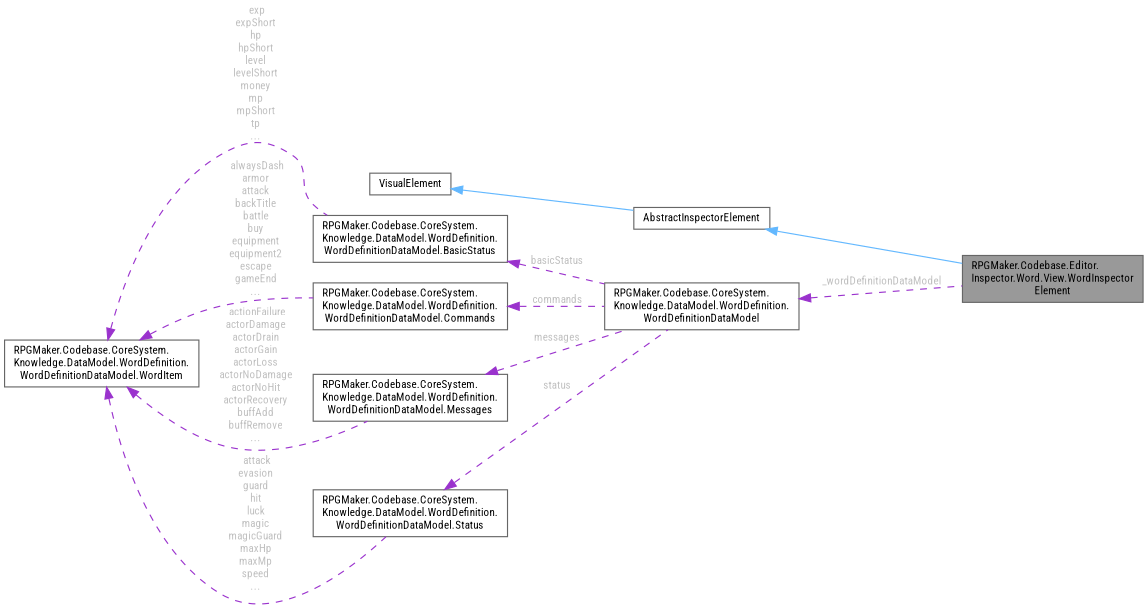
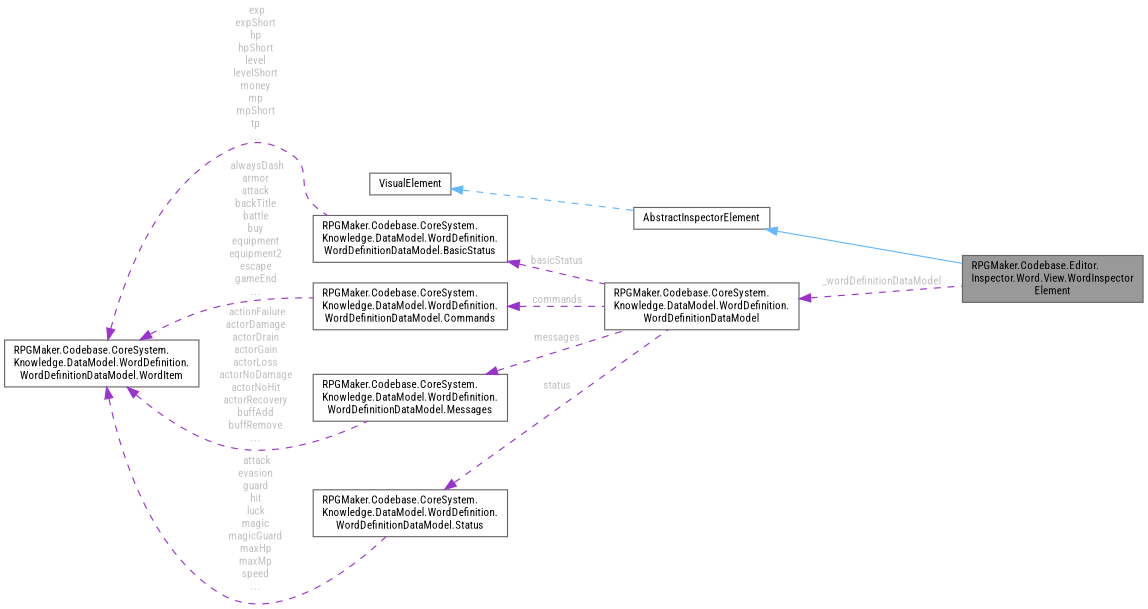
edge "AbstractInspectorElement" -> "VisualElement": style solid -> dashed
